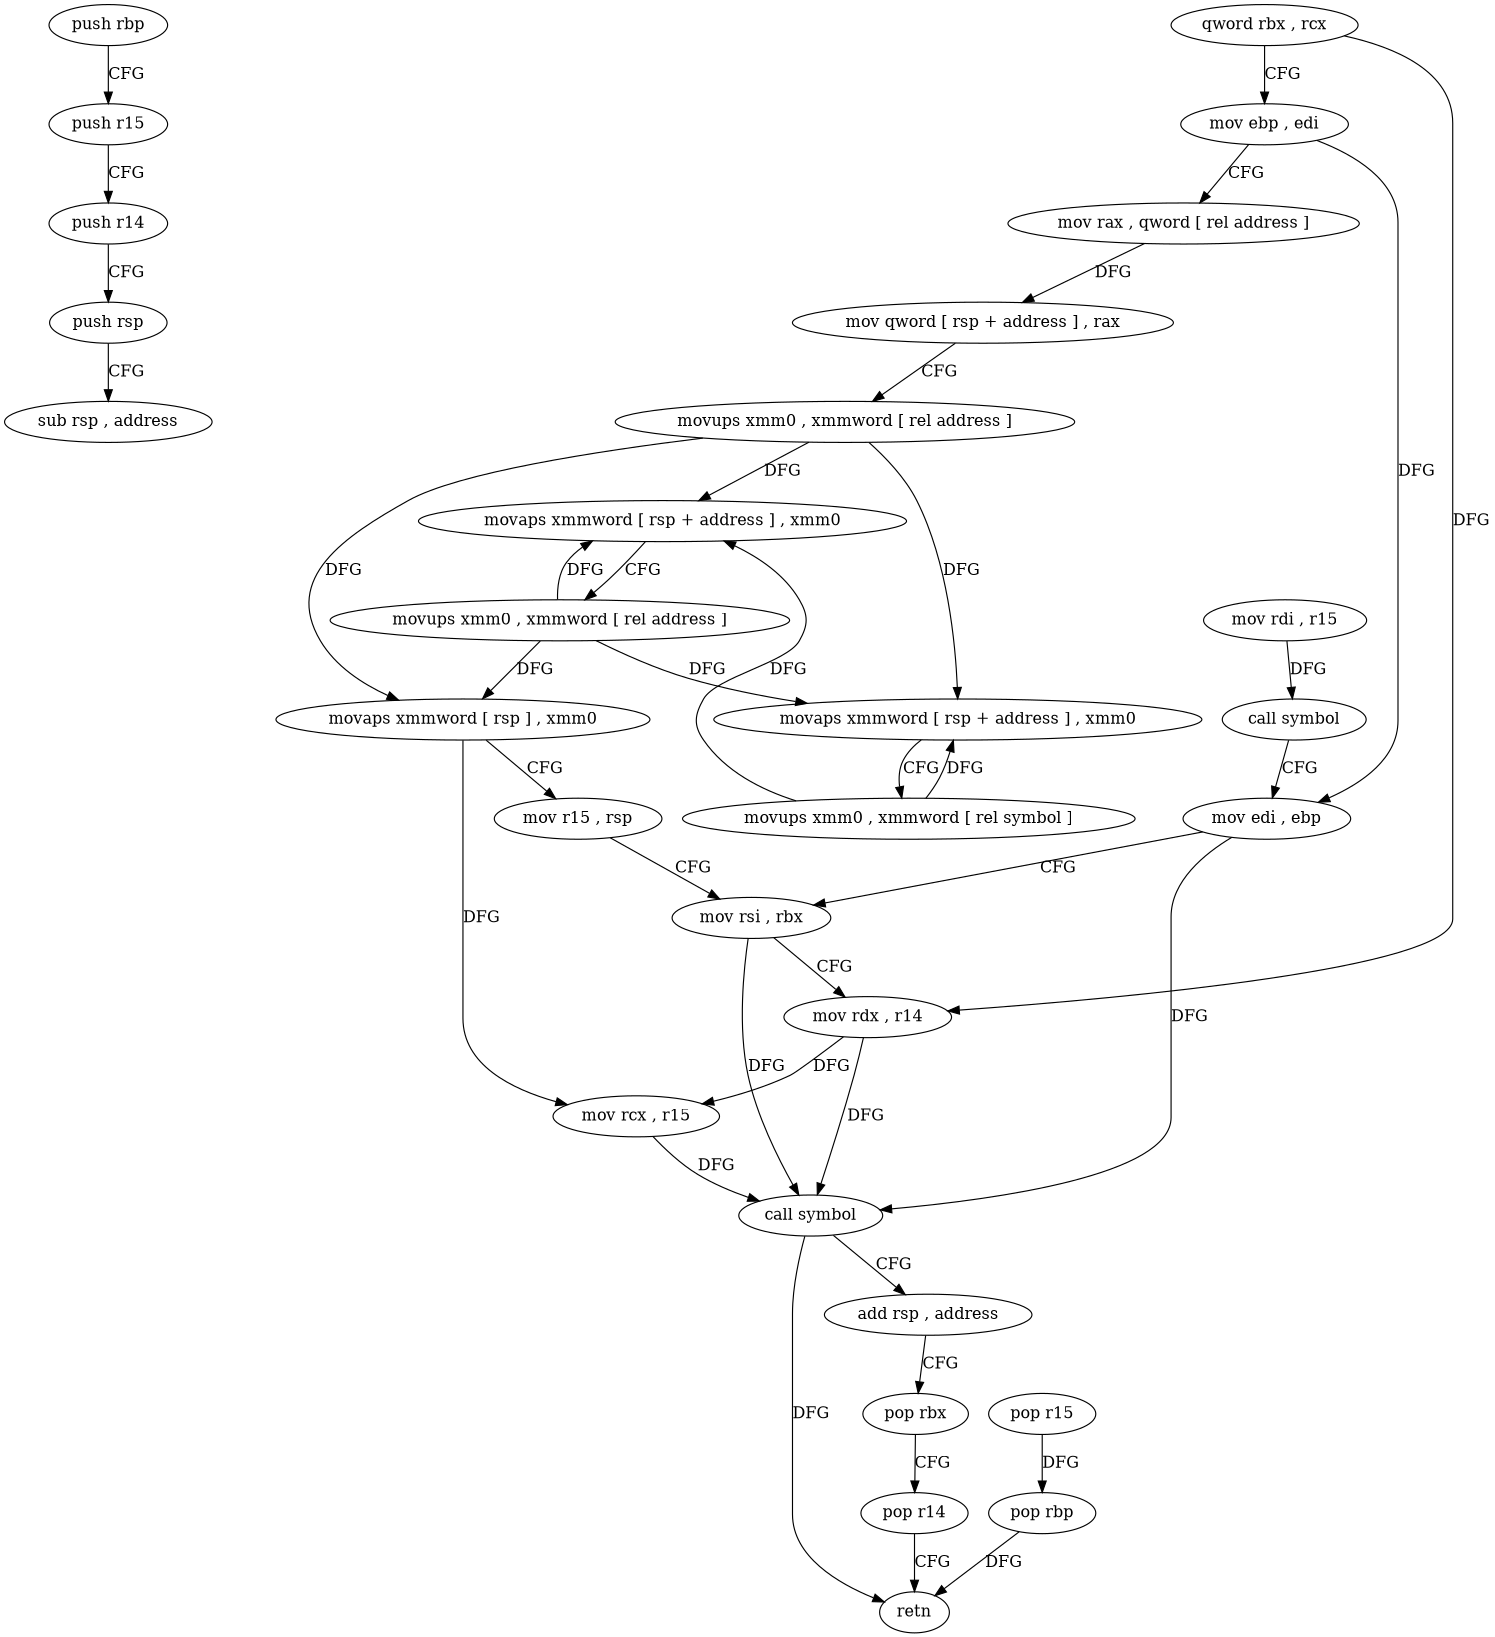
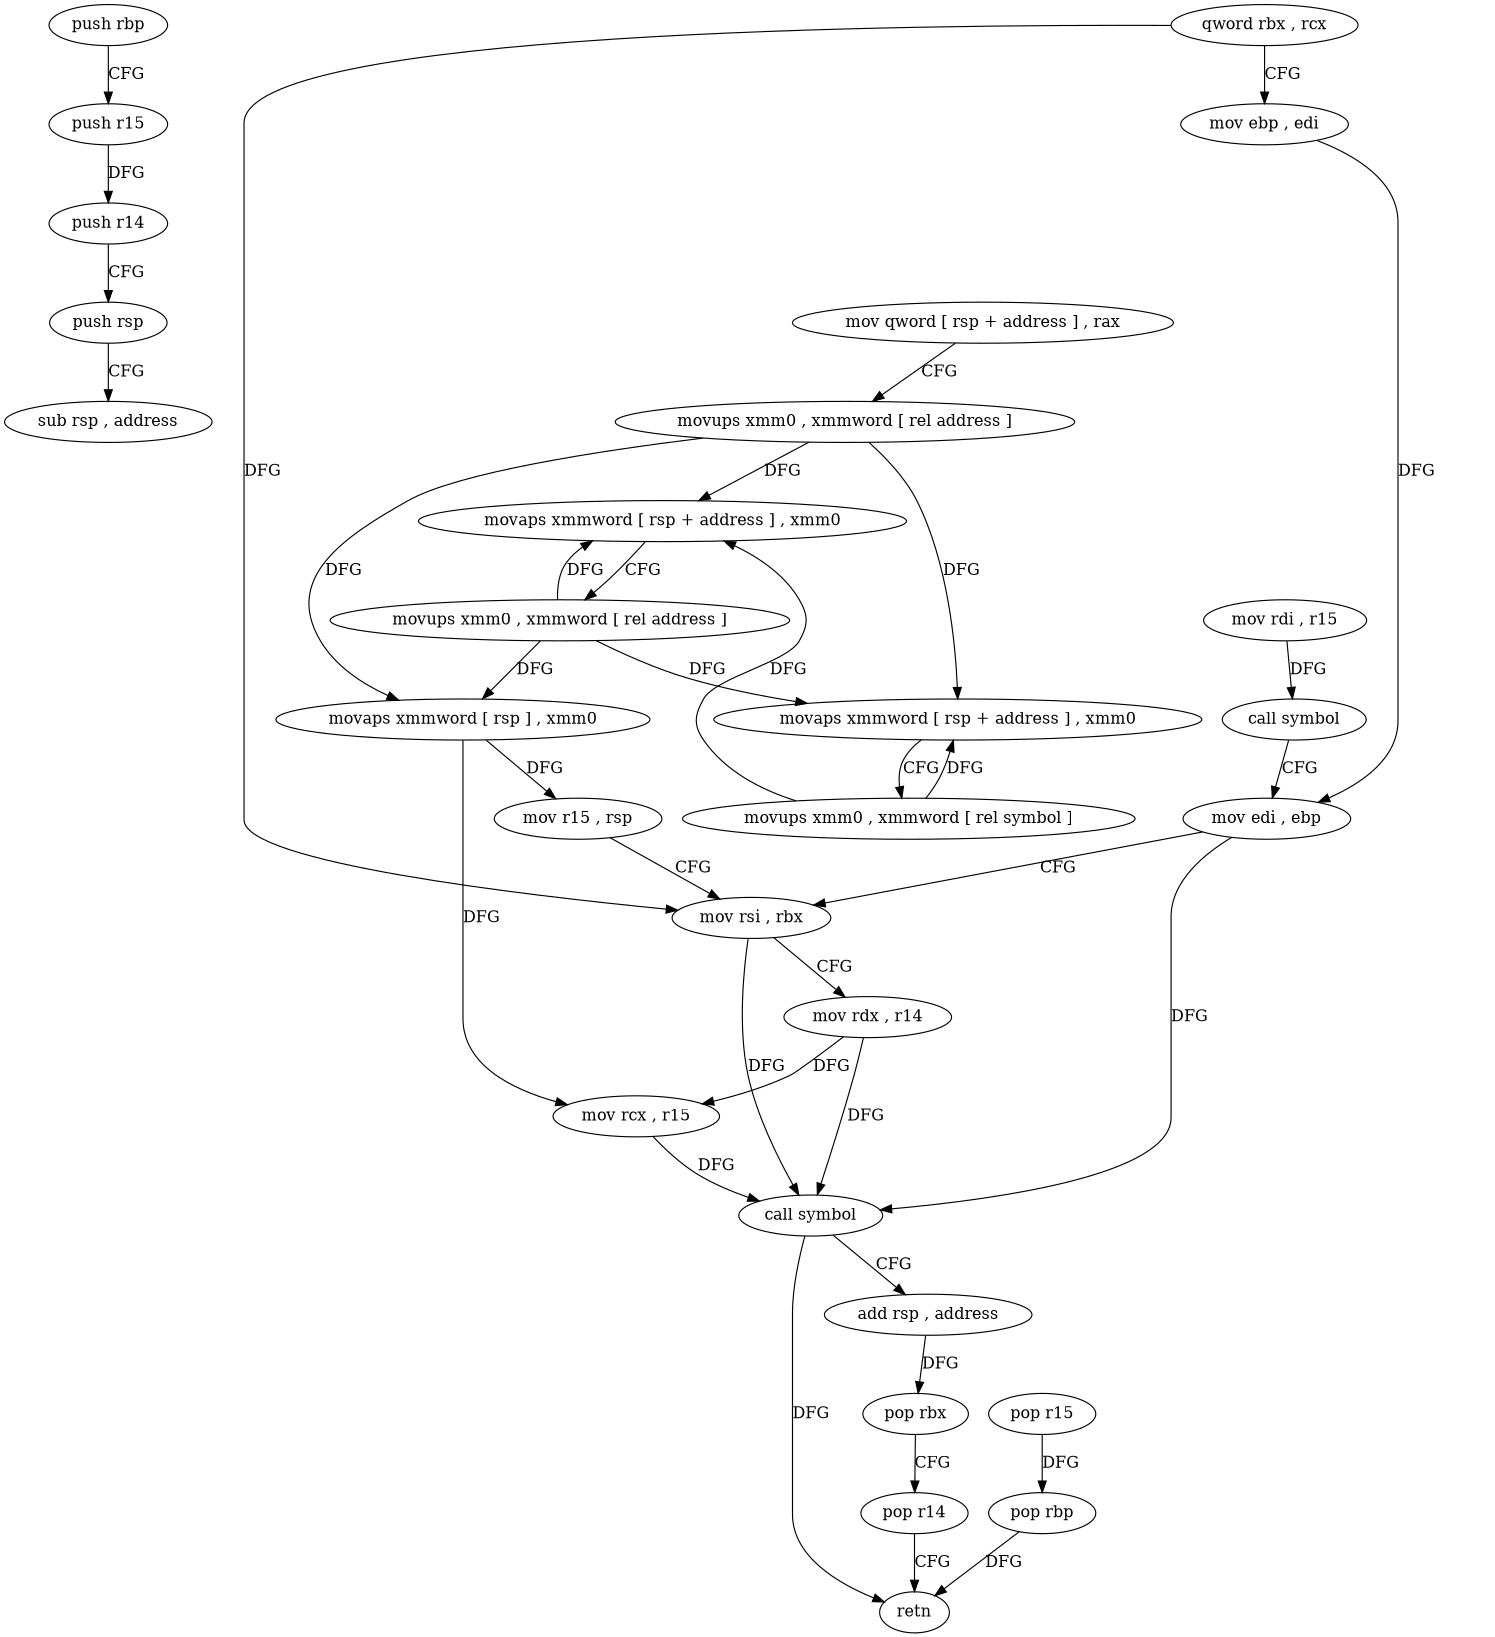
edge "push r15" -> "push r14": label "CFG" -> "DFG"
node "mov rax , qword [ rel address ]": removed
edge "qword rbx , rcx" -> "mov rdx , r14": now "qword rbx , rcx" -> "mov rsi , rbx"
edge "movaps xmmword [ rsp ] , xmm0" -> "mov r15 , rsp": label "CFG" -> "DFG"
edge "add rsp , address" -> "pop rbx": label "CFG" -> "DFG"
